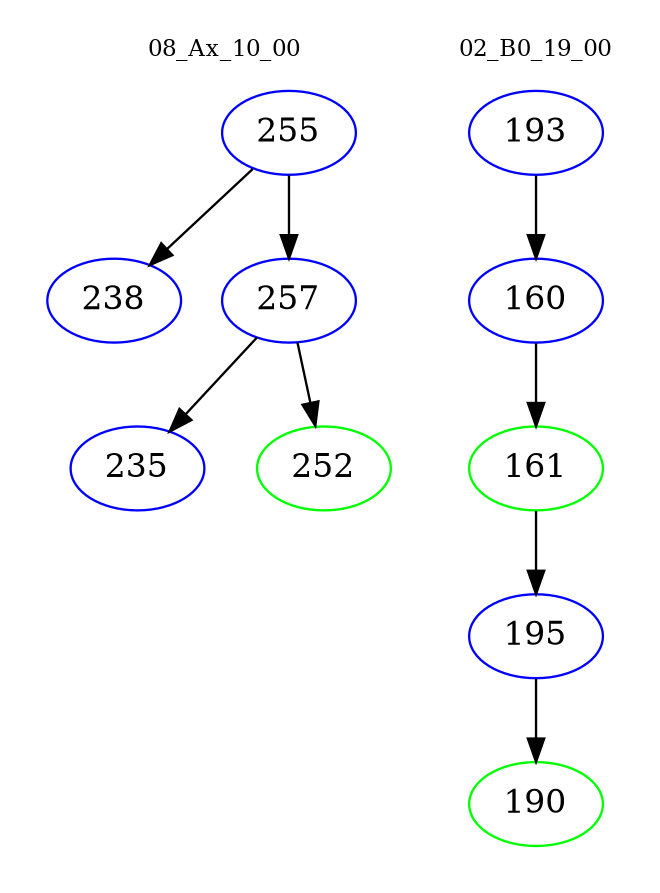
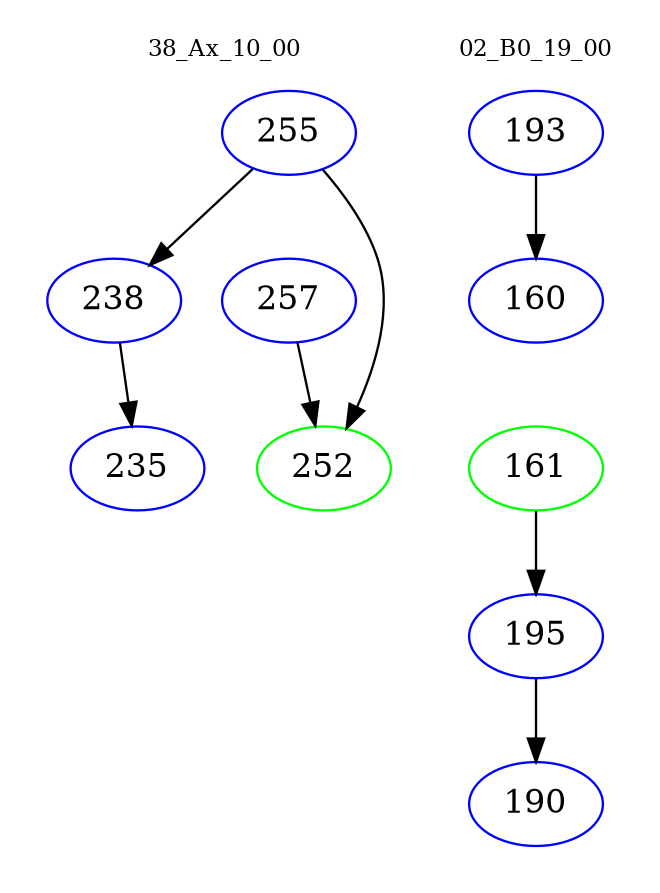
cluster "08_Ax_10_00": label "08_Ax_10_00" -> "38_Ax_10_00"
edge "255" -> "257": now "255" -> "252"
edge "160" -> "161": removed
edge "257" -> "235": now "238" -> "235"
node "190": color green -> blue
